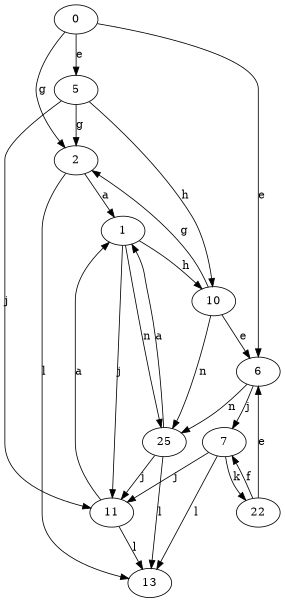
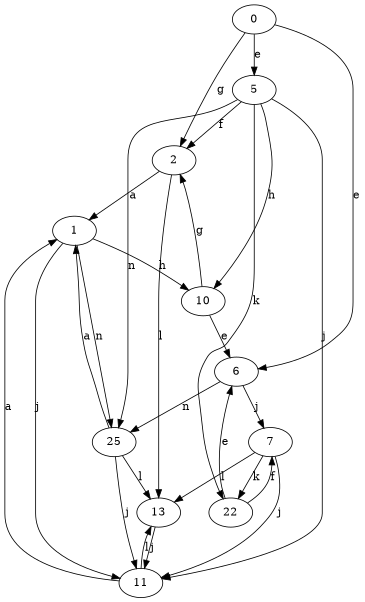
edge "5" -> "2": label "g" -> "f"
edge "5" -> "22": added, label "k"
edge "10" -> "25": now "5" -> "25"
edge "13" -> "11": added, label "j"
